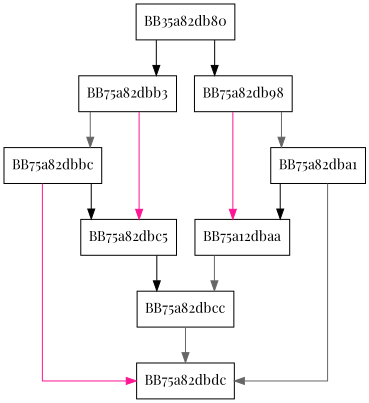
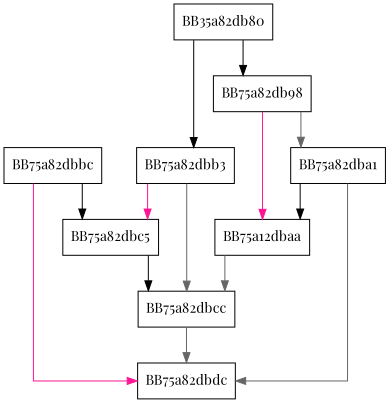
edge "BB75a82dbb3" -> "BB75a82dbbc": now "BB75a82dbb3" -> "BB75a82dbcc"
